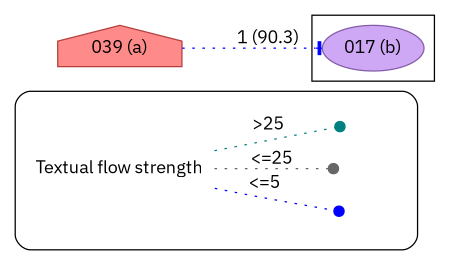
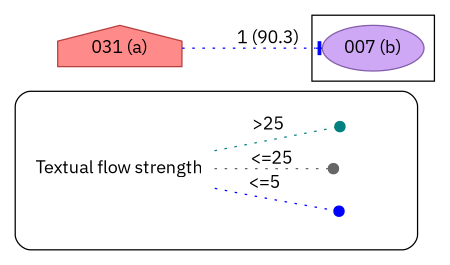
node "039 (a)": label "039 (a)" -> "031 (a)"
node "017 (b)": label "017 (b)" -> "007 (b)"
